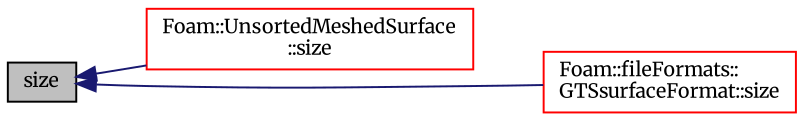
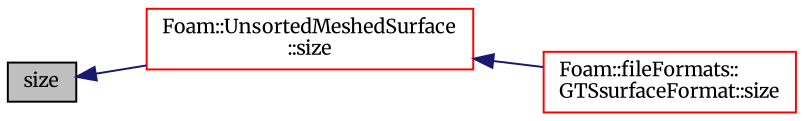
edge "Foam::fileFormats:: GTSsurfaceFormat::size" -> "size": now "Foam::fileFormats:: GTSsurfaceFormat::size" -> "Foam::UnsortedMeshedSurface ::size"
